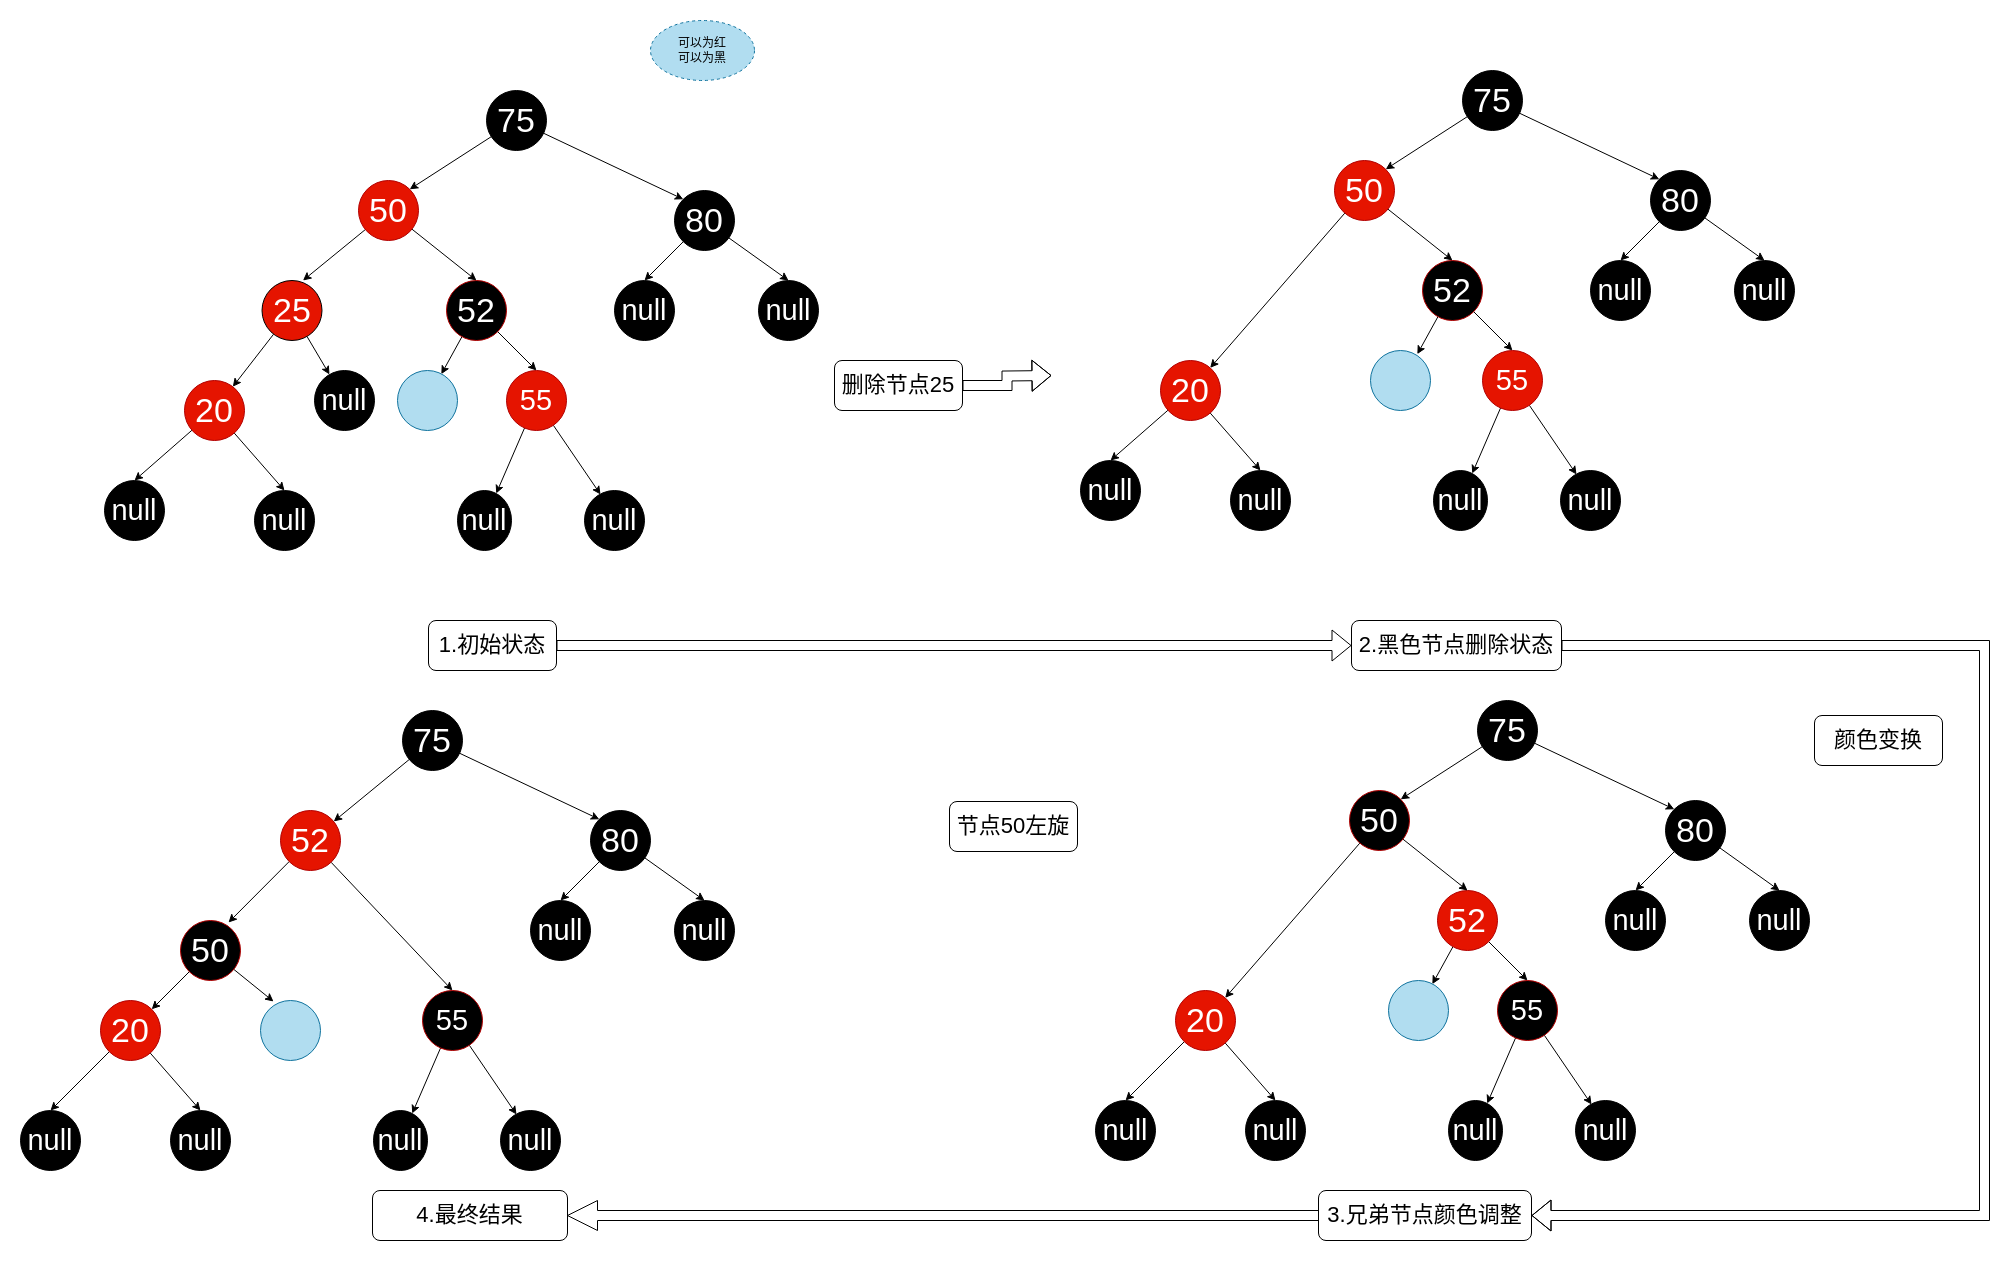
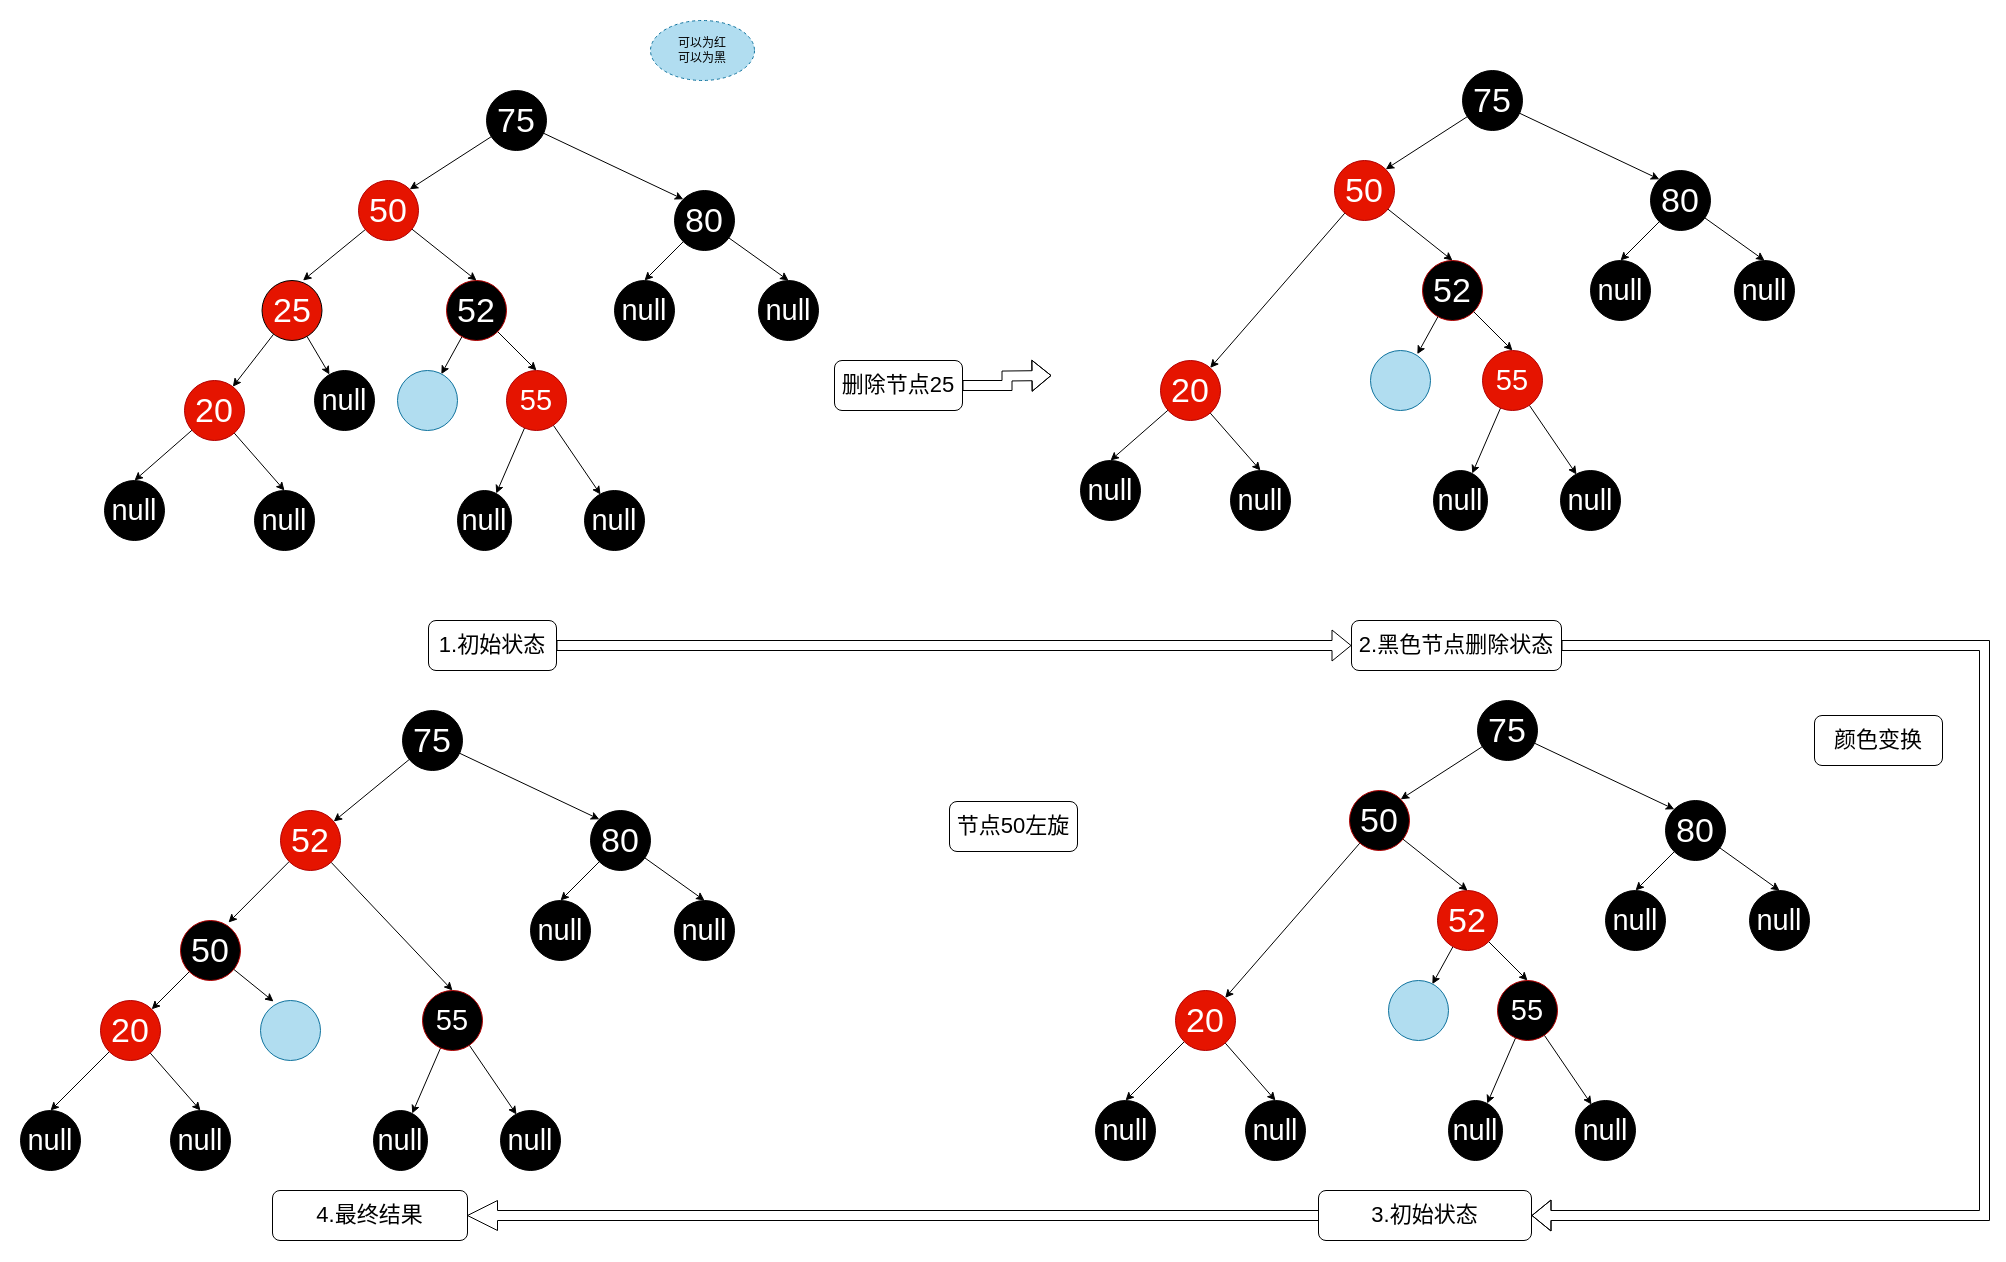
node "4.最终结果": moved (470, 1216) -> (370, 1216)
node "3.兄弟节点颜色调整": label "3.兄弟节点颜色调整" -> "3.初始状态"
